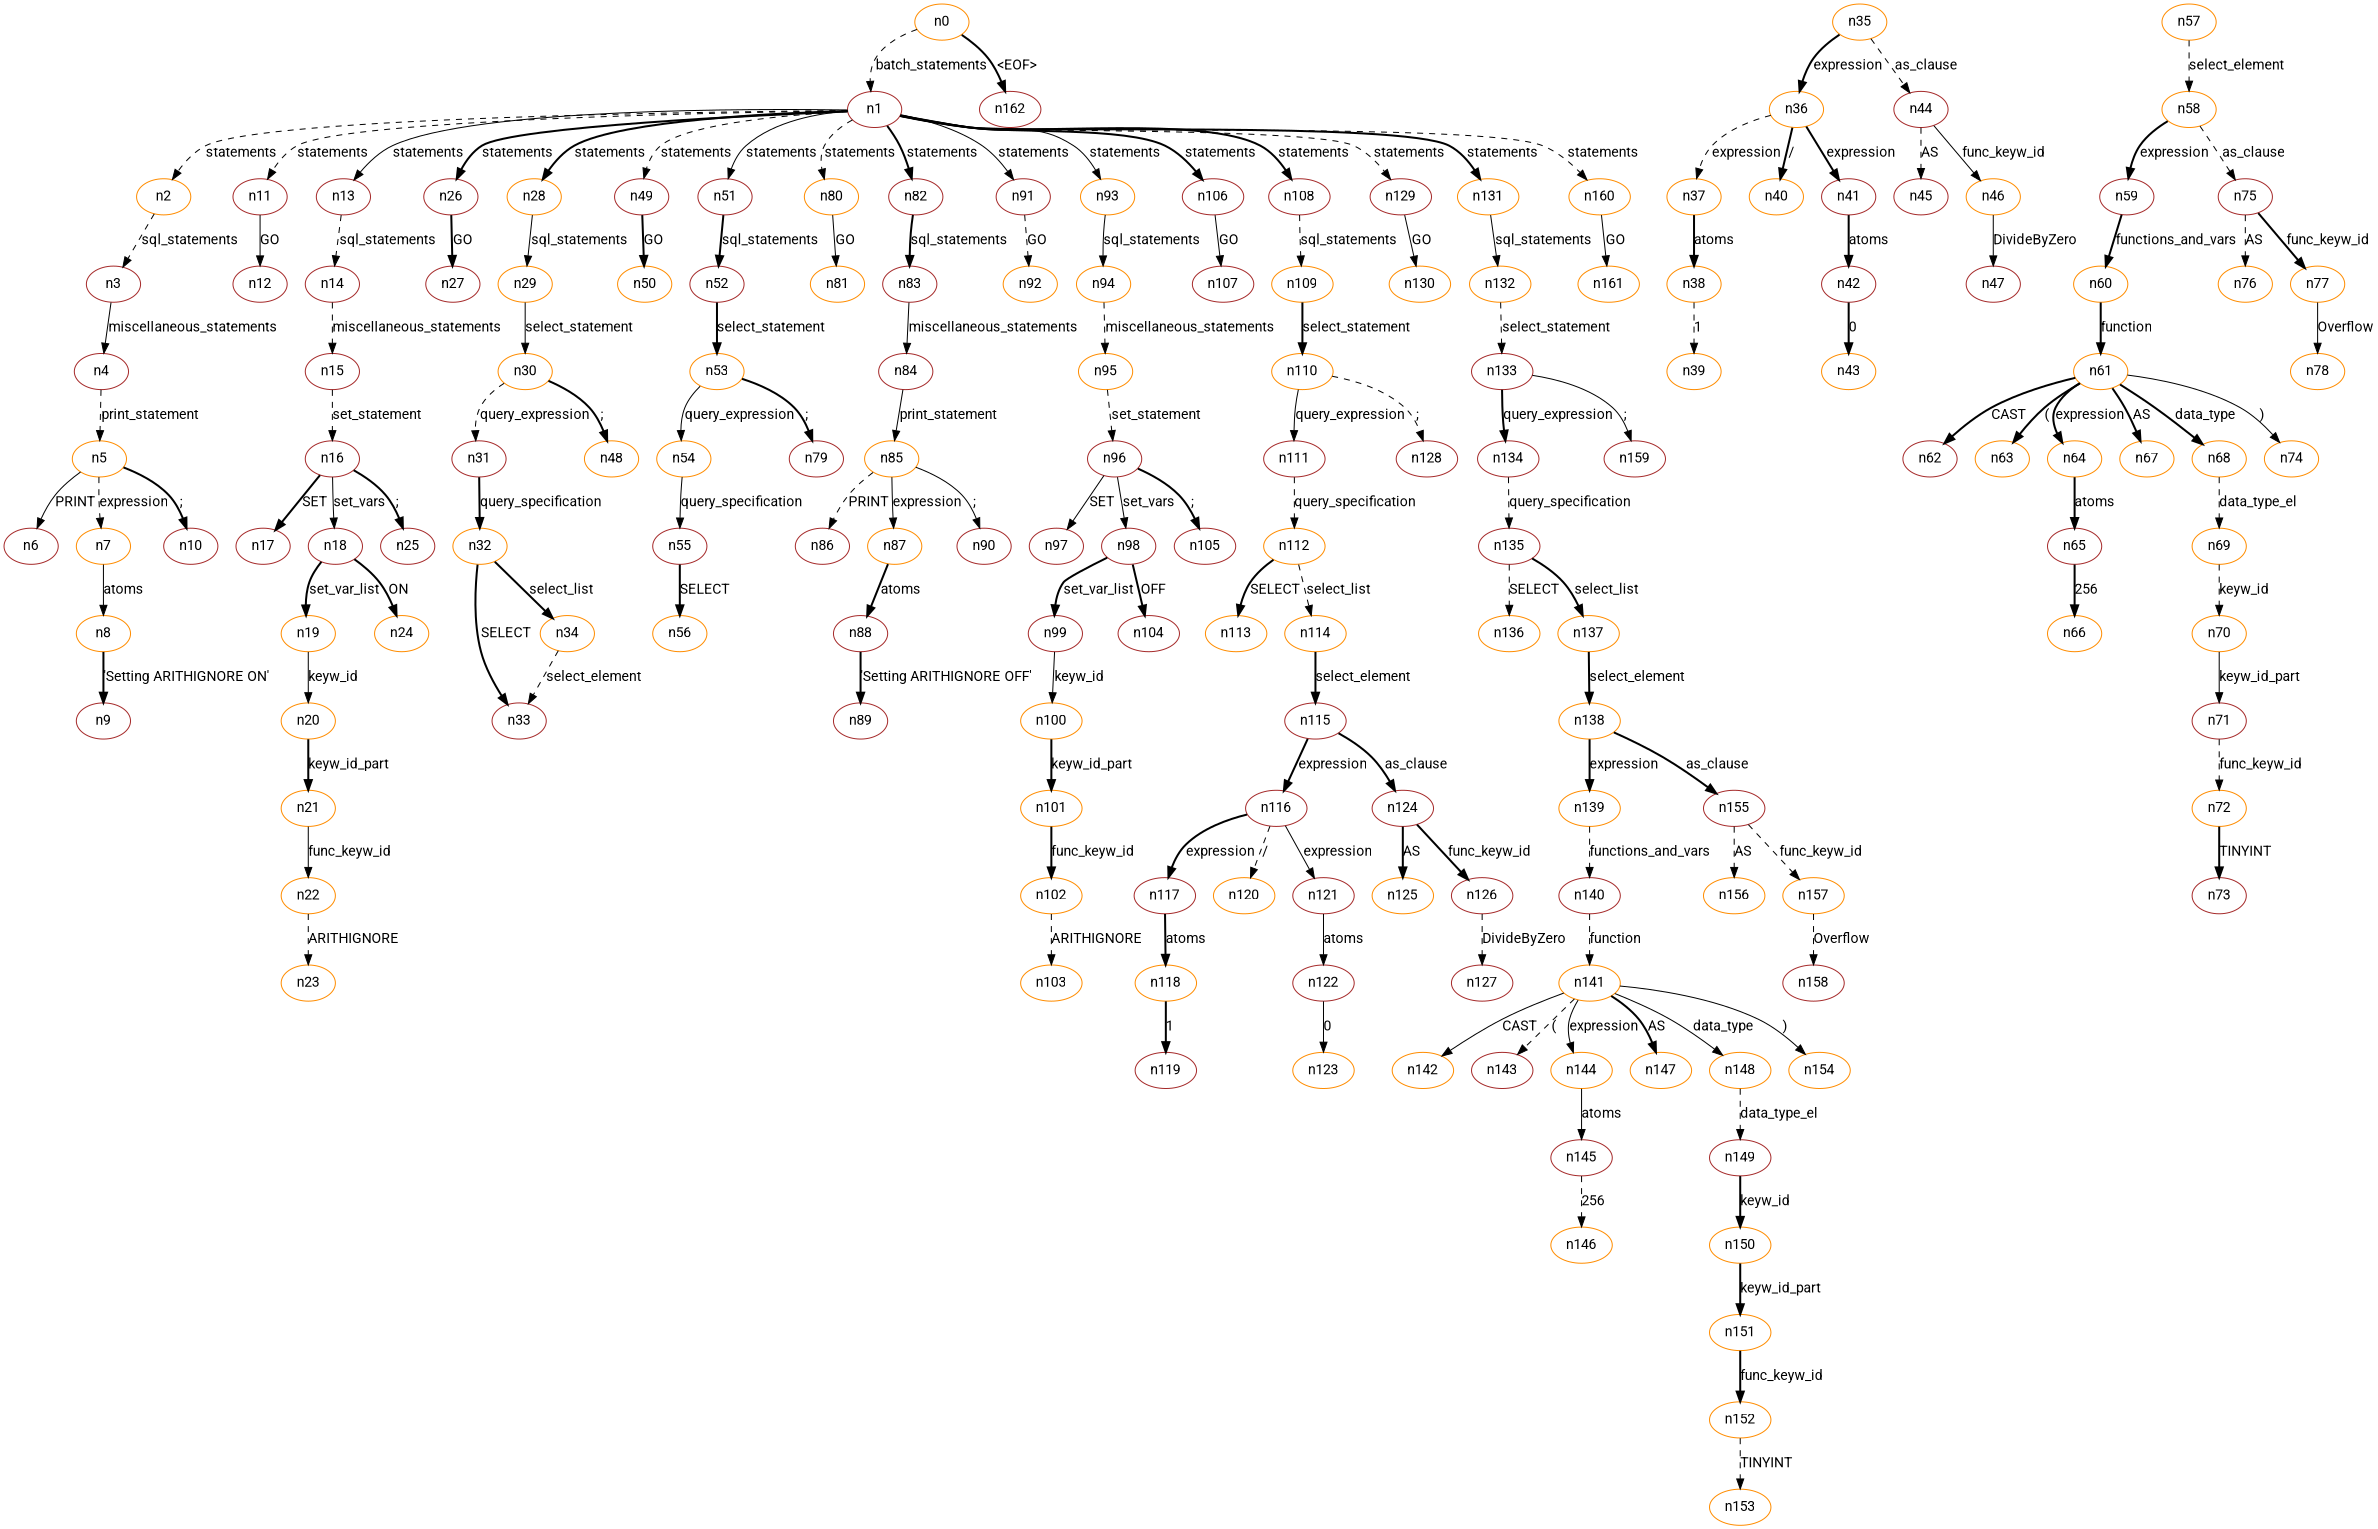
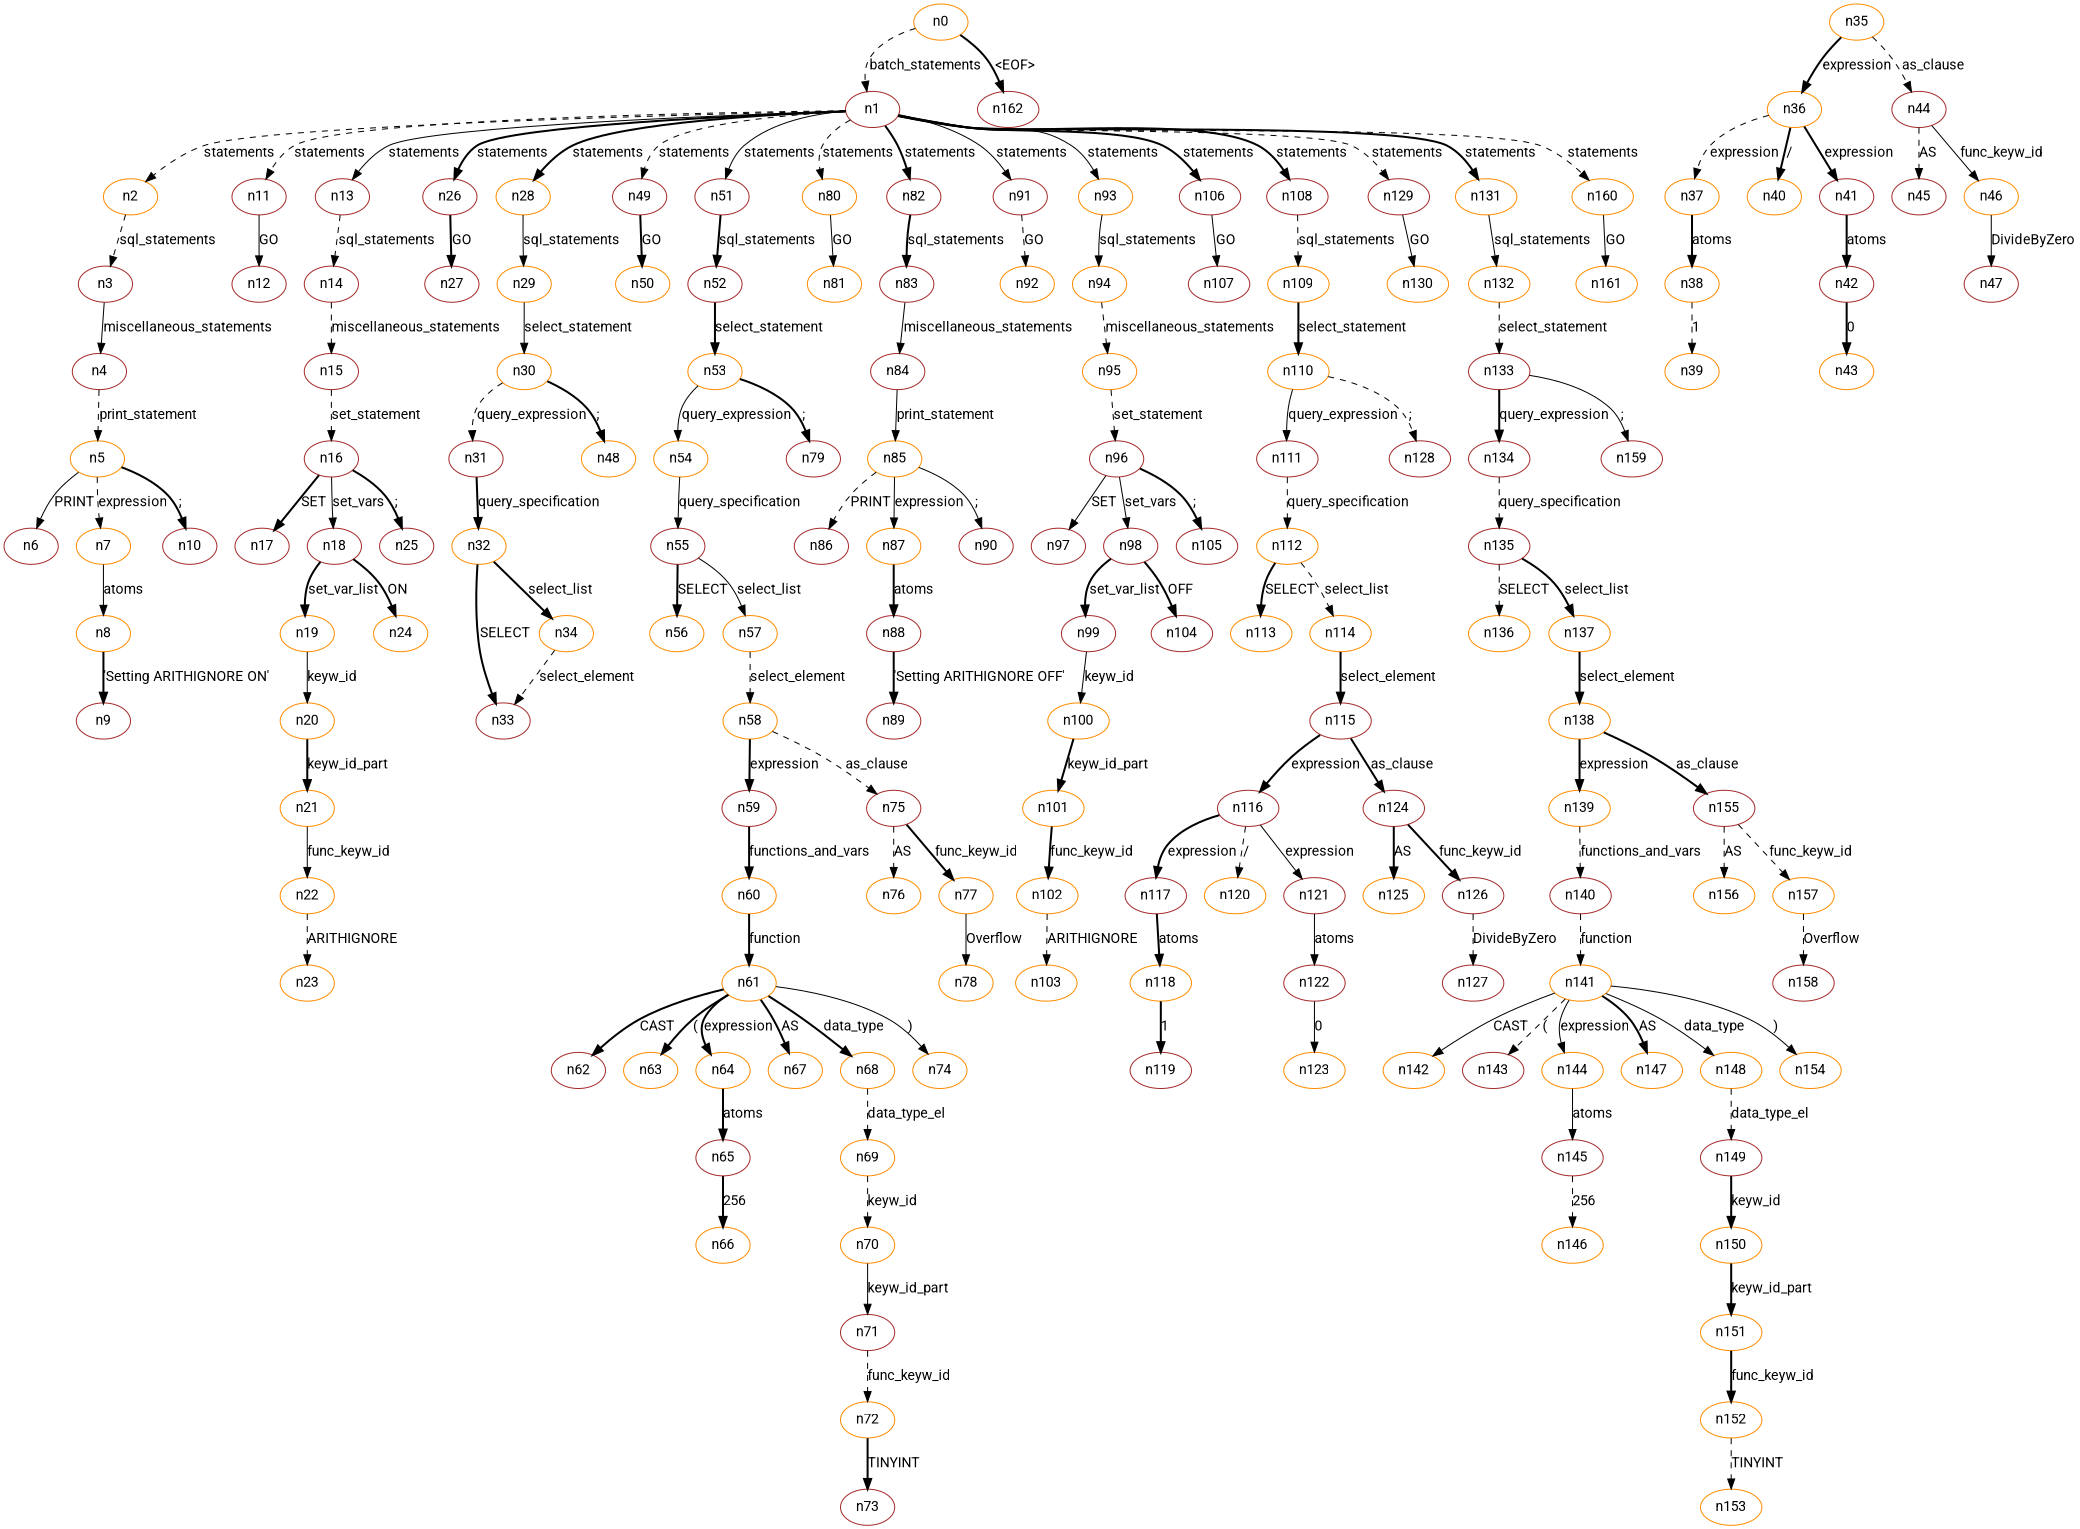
edge "n55" -> "n57": added, label "select_list"
